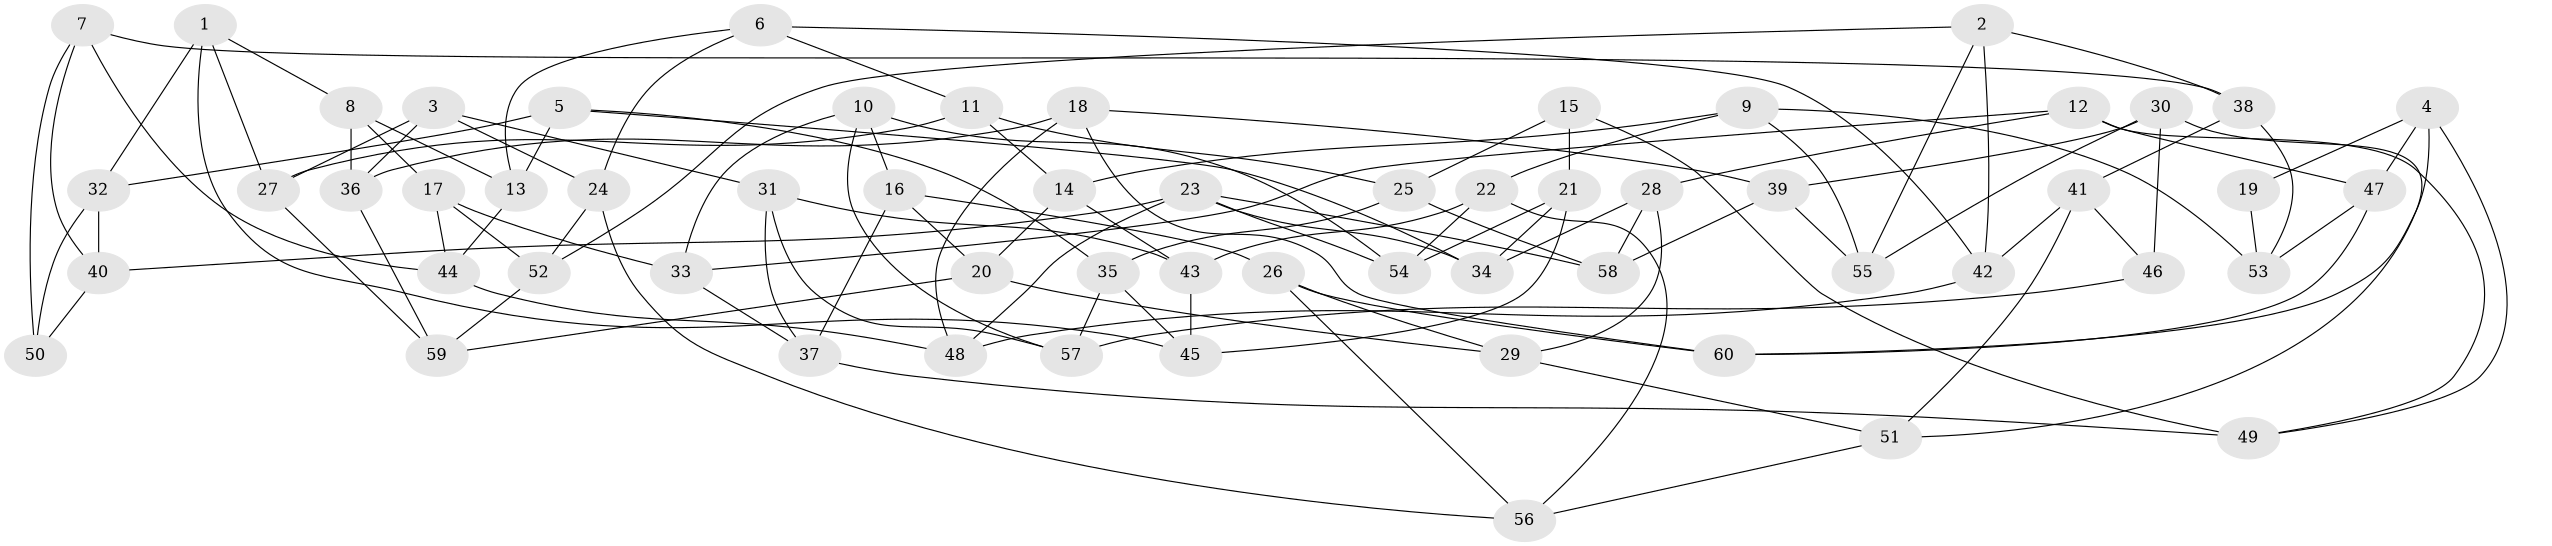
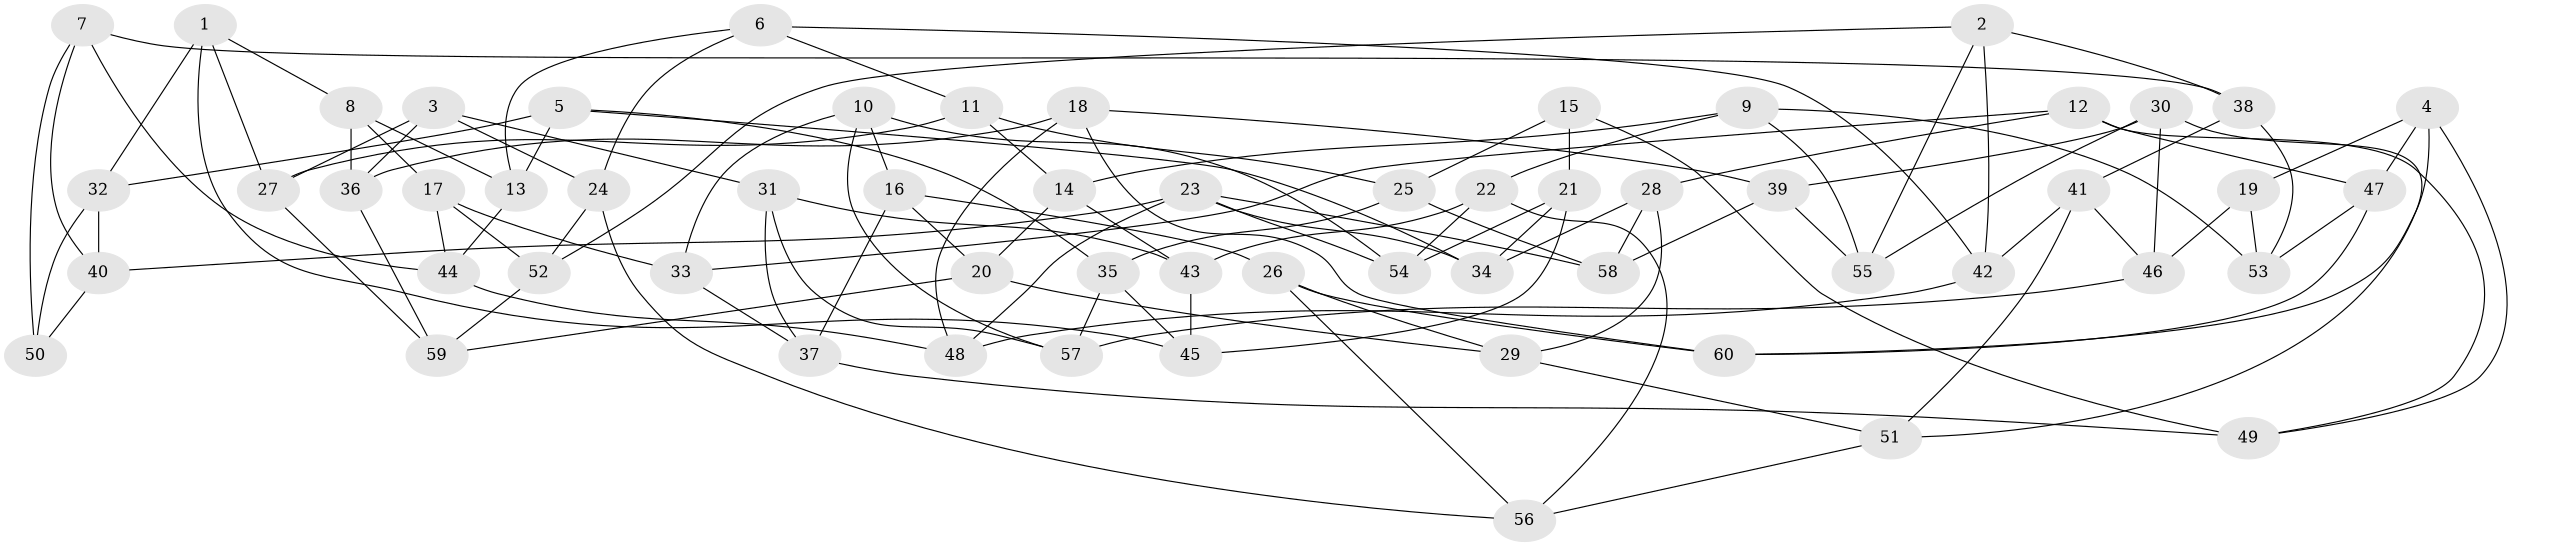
edge "19" -- "46": added
